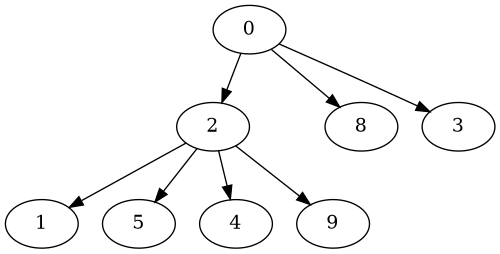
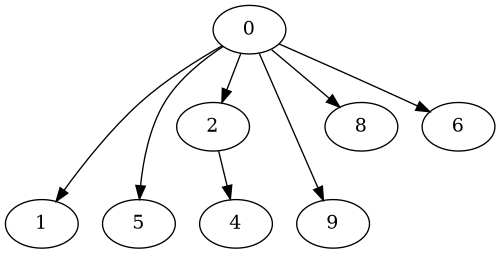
node "3": label "3" -> "6"
edge "2" -> "5": now "0" -> "5"
edge "2" -> "9": now "0" -> "9"
edge "2" -> "1": now "0" -> "1"
